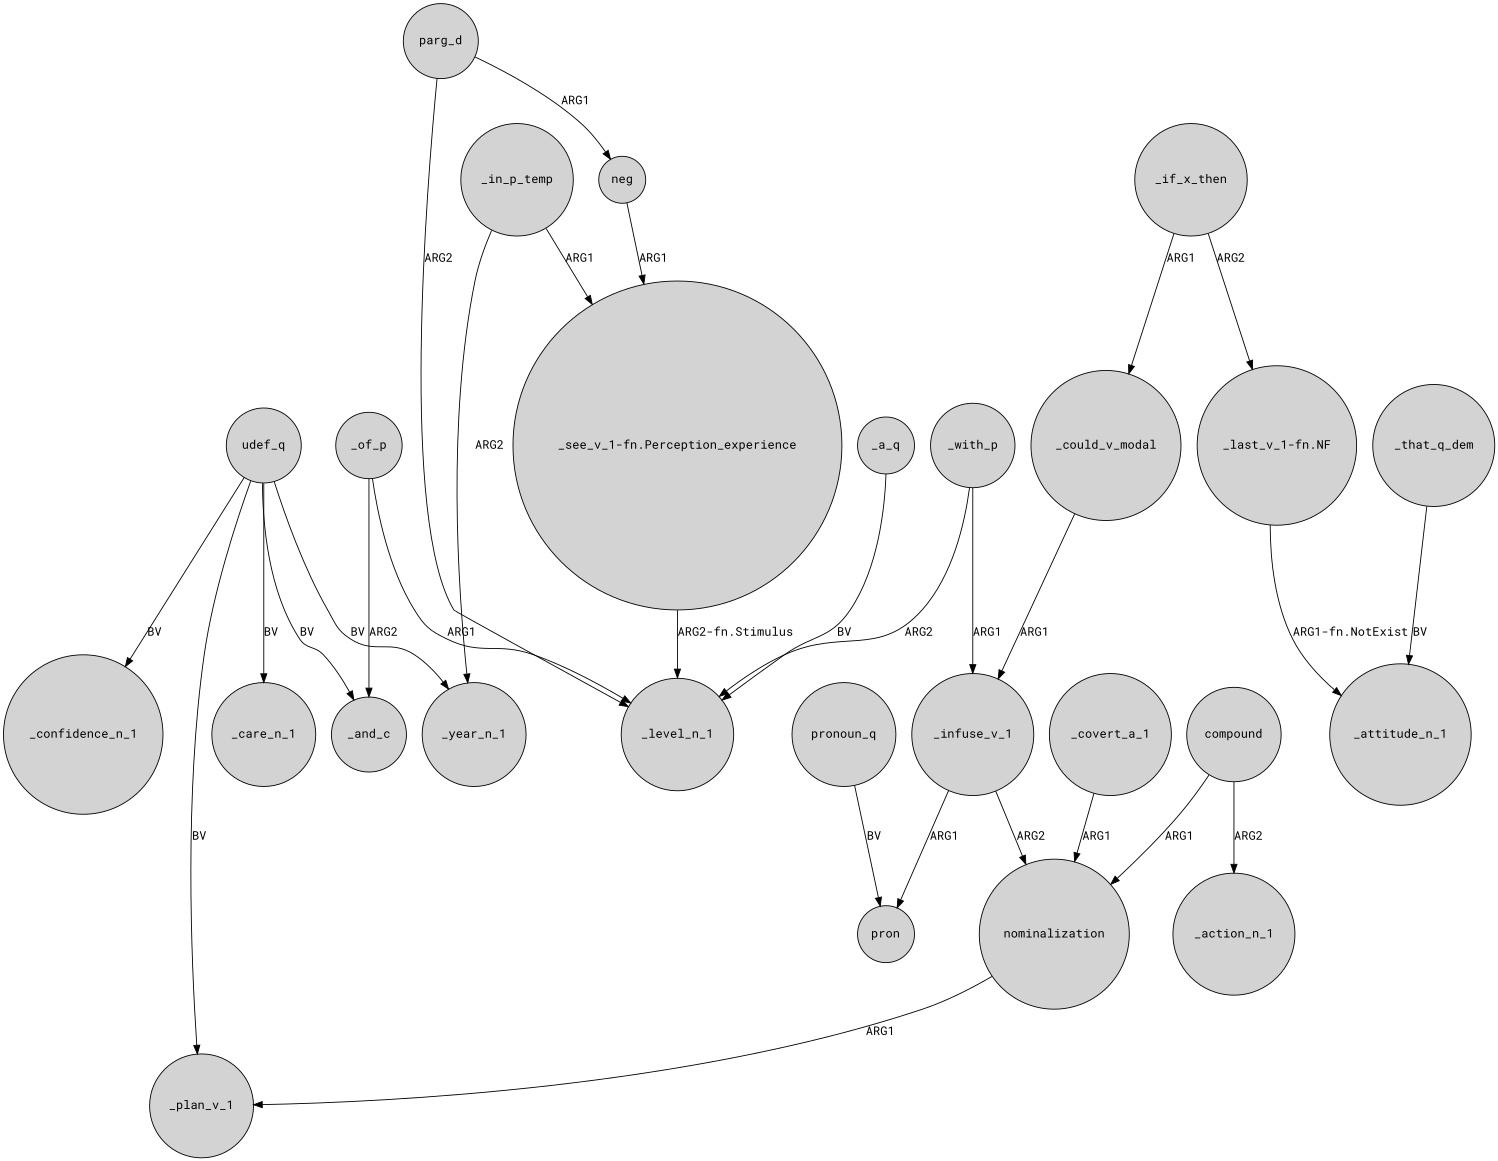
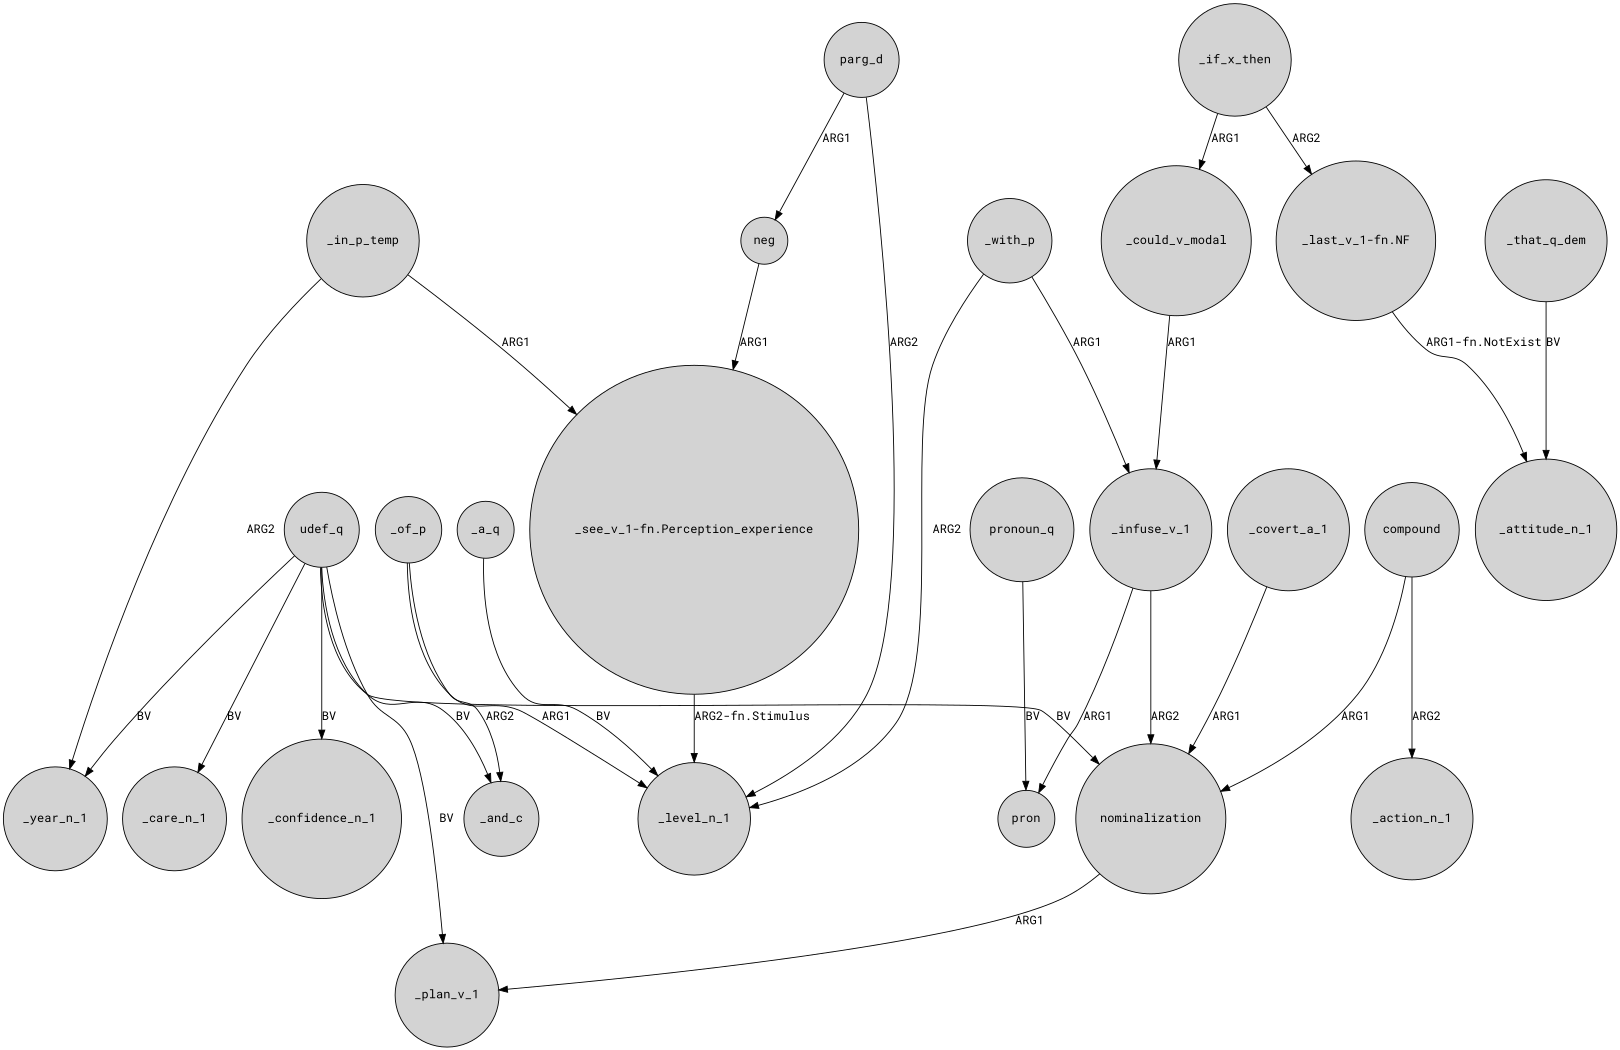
edge "udef_q" -> "nominalization": added, label "BV"
